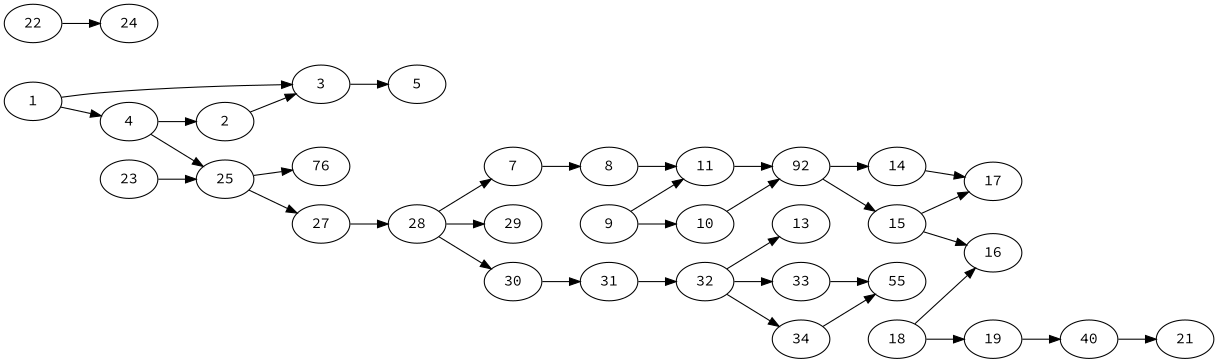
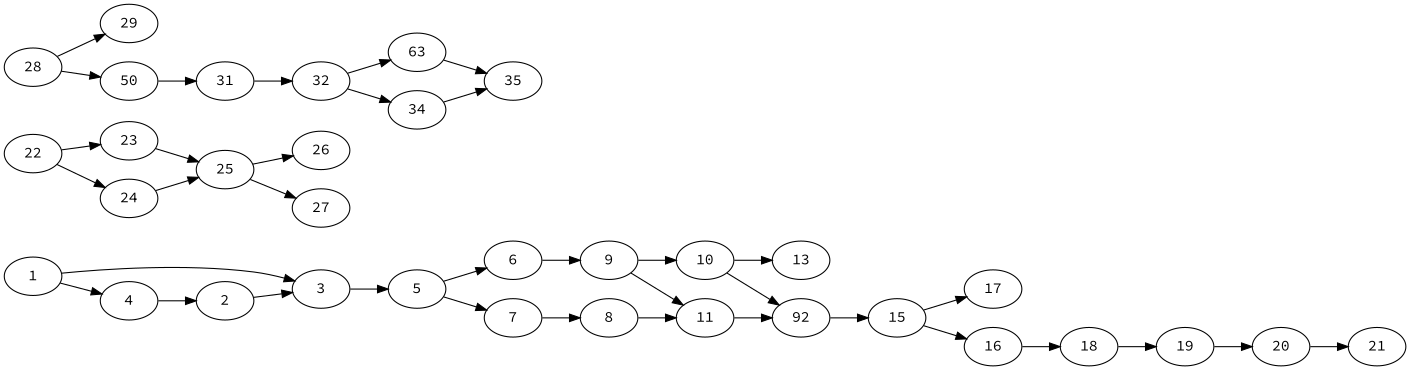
edge "22" -> "23": added
edge "4" -> "25": now "24" -> "25"
node "76": label "76" -> "26"
node "14": removed
edge "28" -> "7": now "5" -> "7"
edge "27" -> "28": removed
edge "32" -> "13": now "10" -> "13"
node "6": added
node "30": label "30" -> "50"
node "33": label "33" -> "63"
node "55": label "55" -> "35"
edge "18" -> "16": reversed
node "40": label "40" -> "20"
